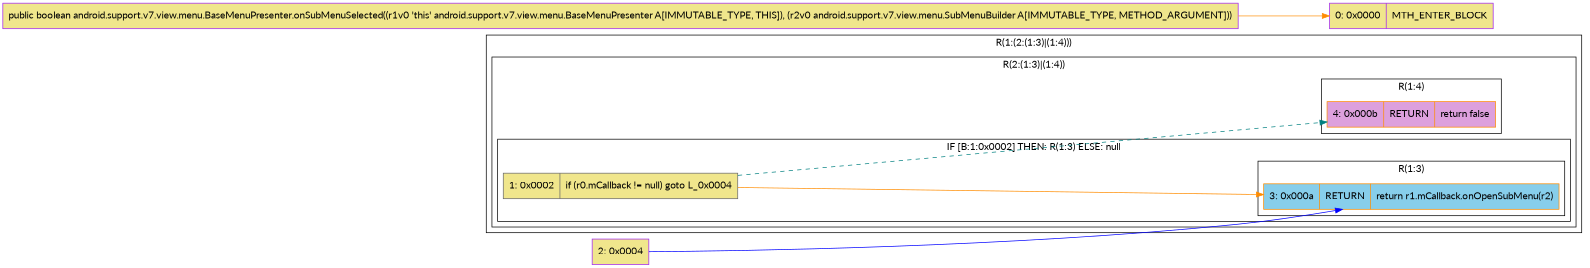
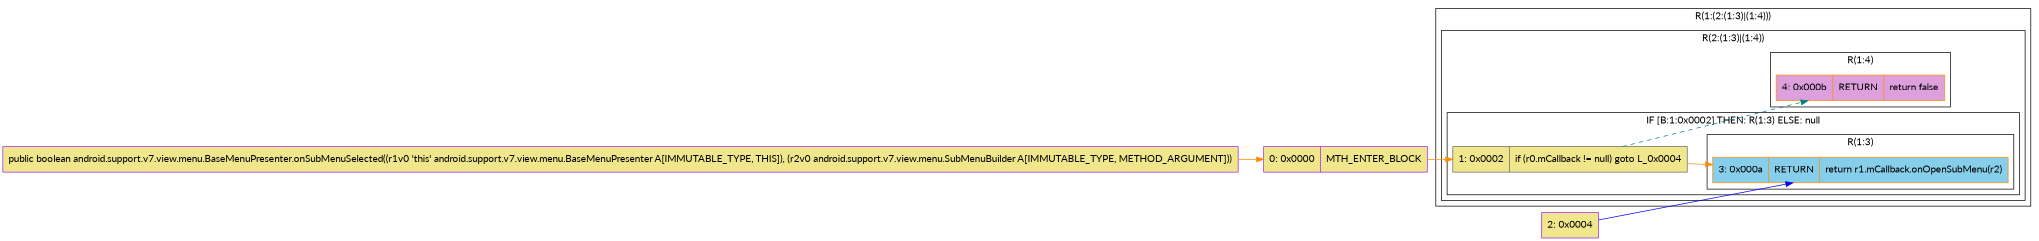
edge "0: 0x0000" -> "1: 0x0002": added
